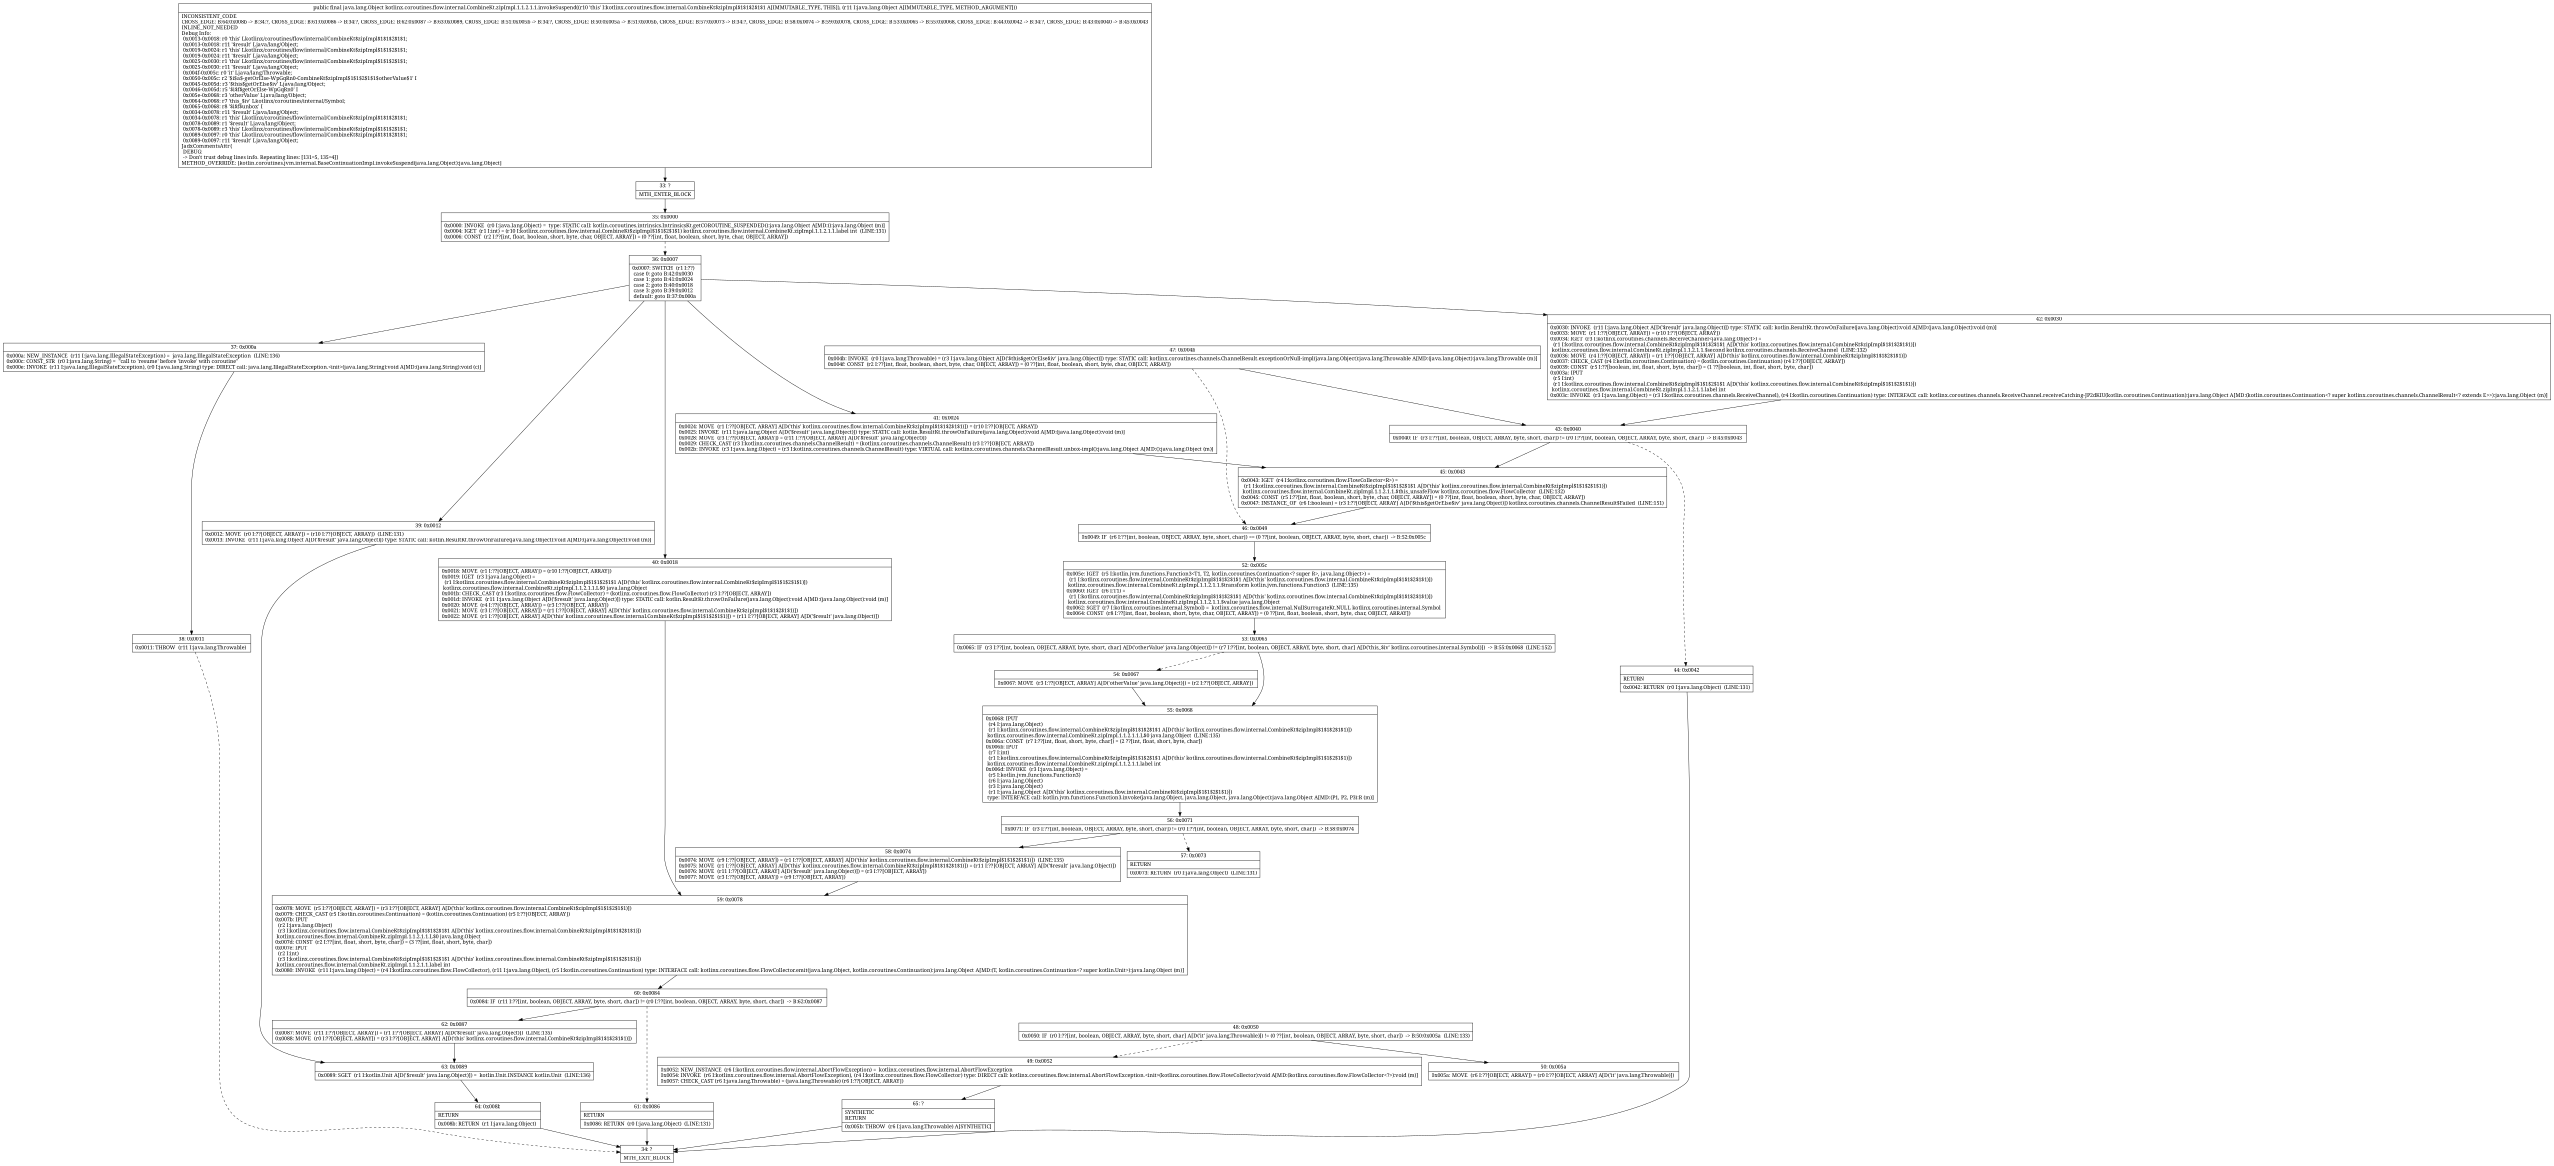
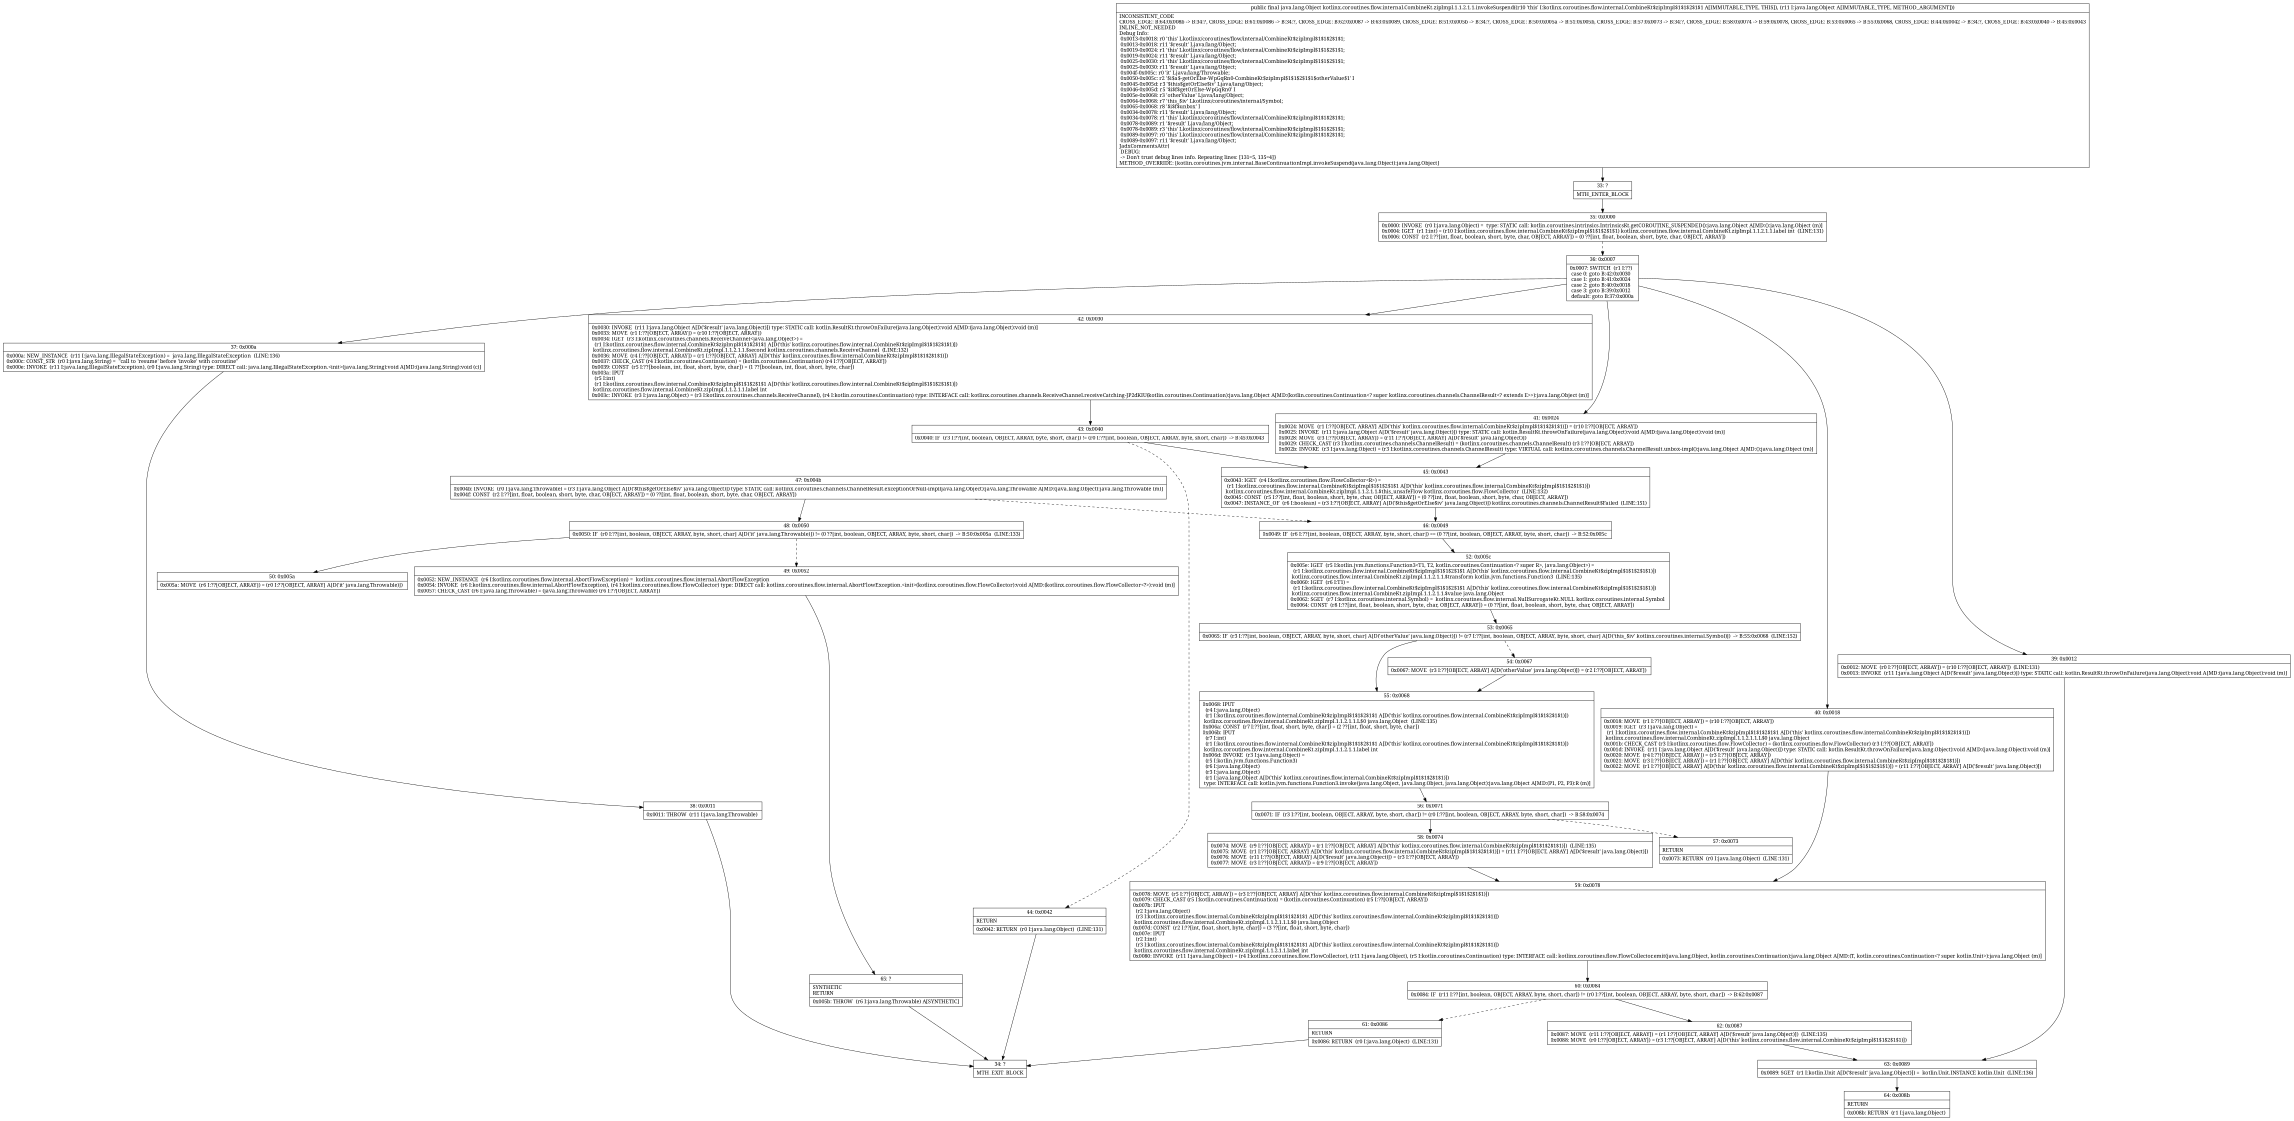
edge "47: 0x004b" -> "43: 0x0040": now "47: 0x004b" -> "48: 0x0050"
edge "38: 0x0011" -> "34: ?": style dashed -> solid
edge "64: 0x008b" -> "34: ?": removed
